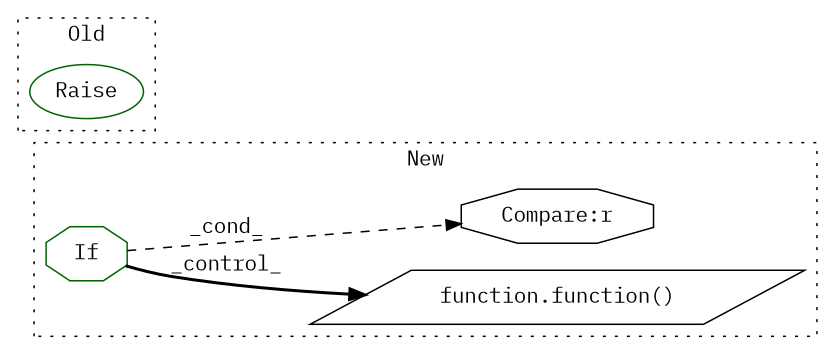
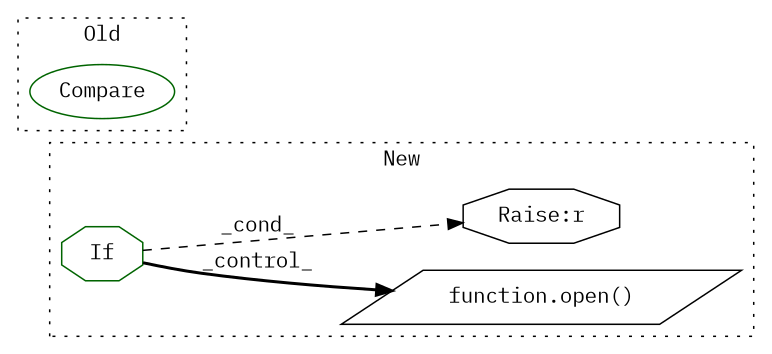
node "Raise": label "Raise" -> "Compare"
node "Compare:r": label "Compare:r" -> "Raise:r"
node "function.function()": label "function.function()" -> "function.open()"
